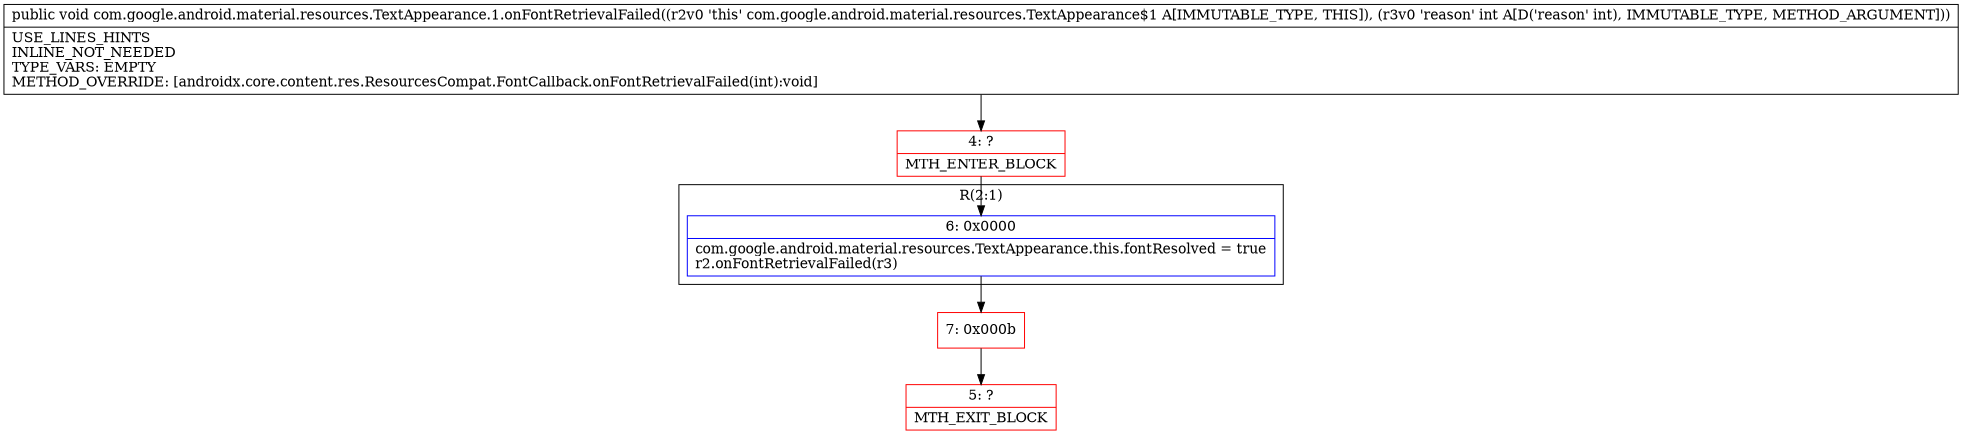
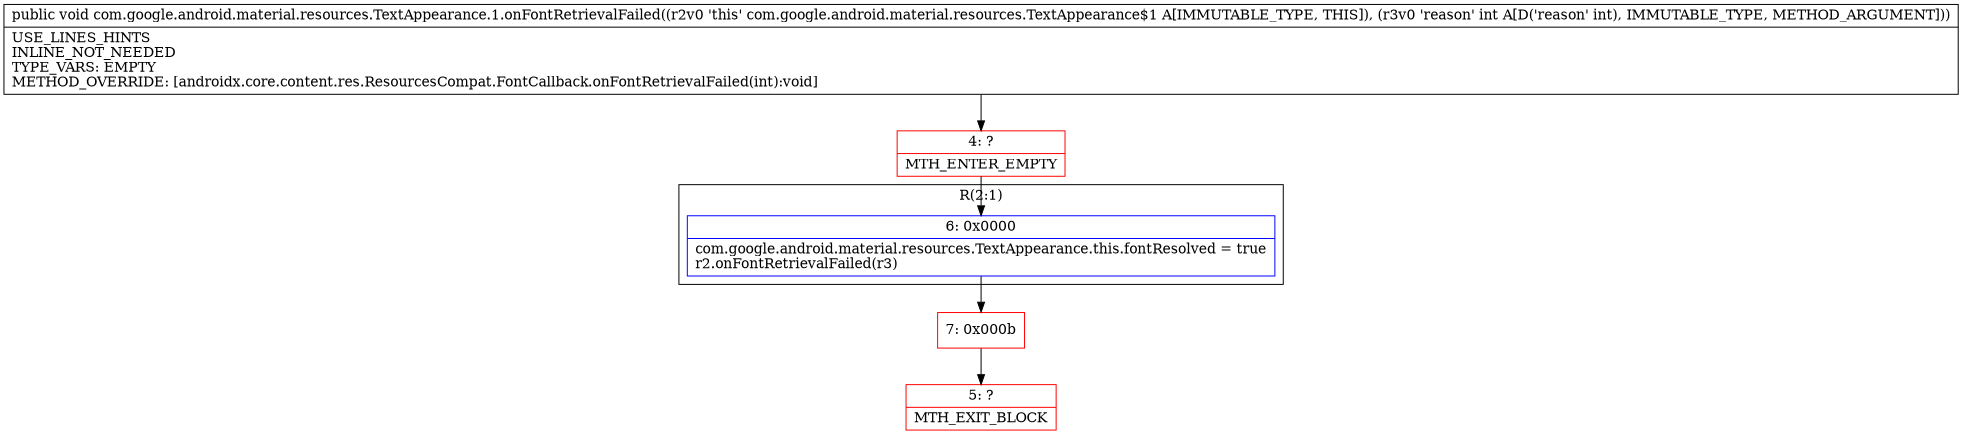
node "4: ?": text "MTH_ENTER_BLOCK" -> "MTH_ENTER_EMPTY"
